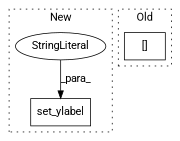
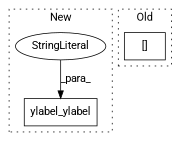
node "set_ylabel": label "set_ylabel" -> "ylabel_ylabel"
